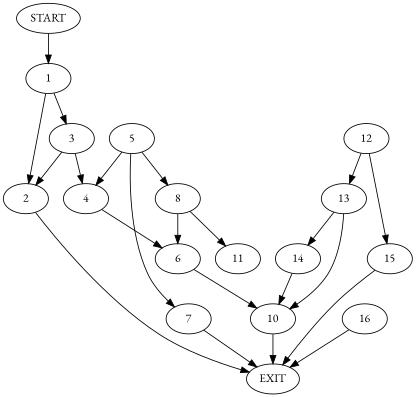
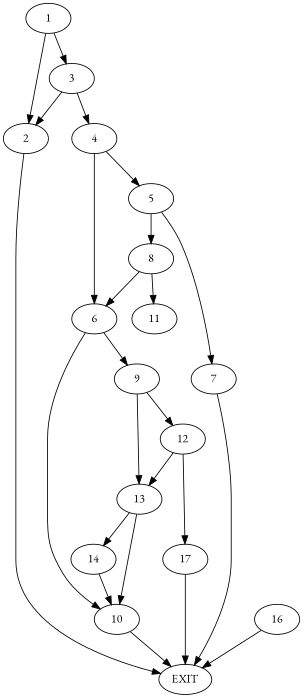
node "START": removed
edge "5" -> "4": reversed
node "15": label "15" -> "17"
node "9": added
